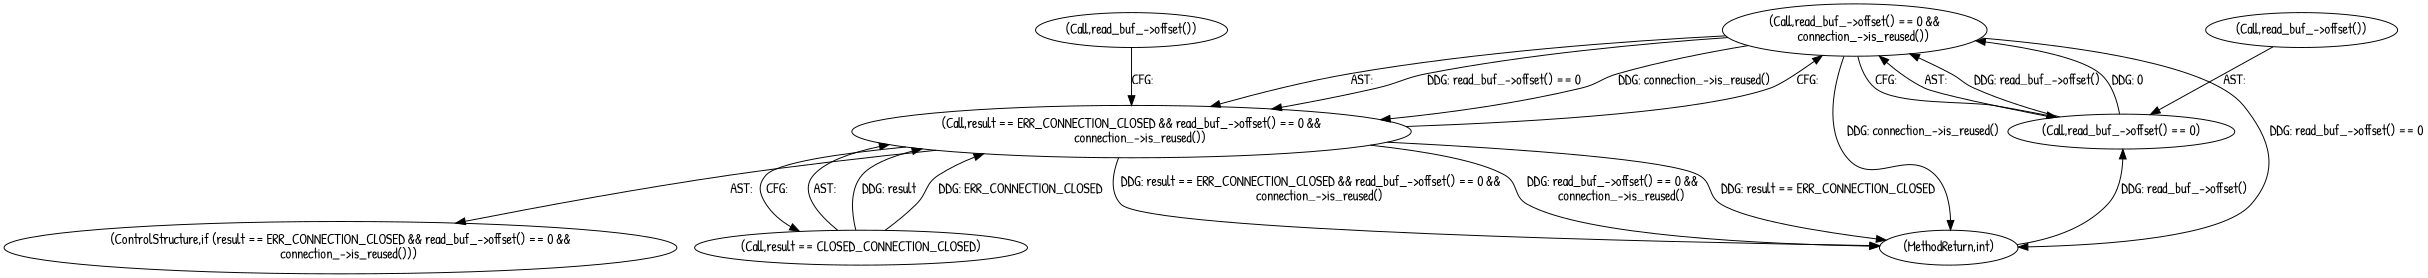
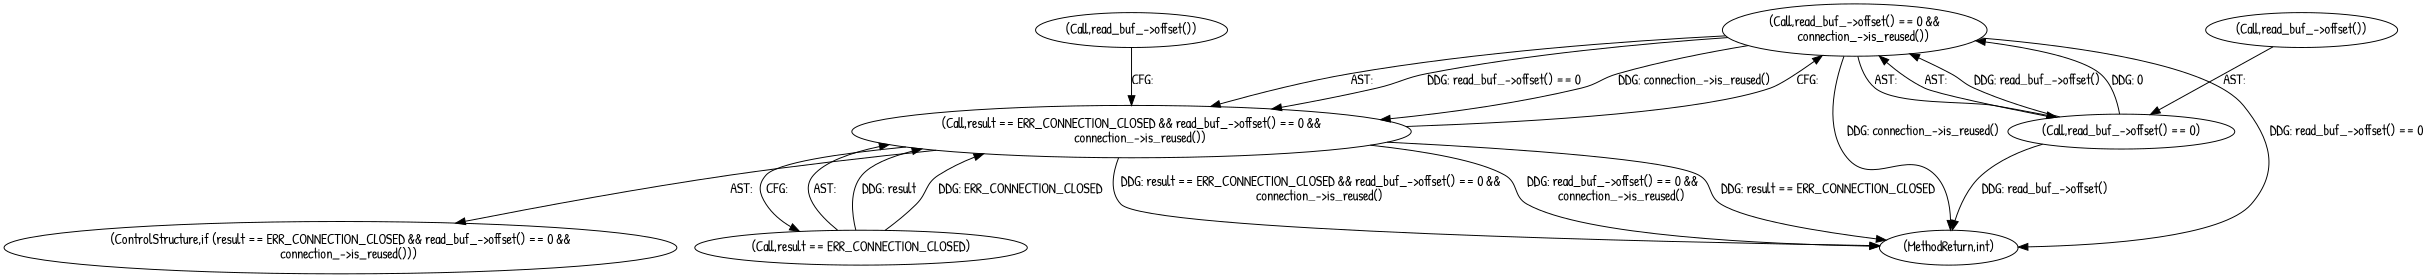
edge "(Call,read_buf_->offset() == 0 && connection_->is_reused())" -> "(Call,read_buf_->offset() == 0)": label "CFG: " -> "AST: "
edge "(MethodReturn,int)" -> "(Call,read_buf_->offset() == 0)": reversed
node "(Call,result == CLOSED_CONNECTION_CLOSED)": label "(Call,result == CLOSED_CONNECTION_CLOSED)" -> "(Call,result == ERR_CONNECTION_CLOSED)"
